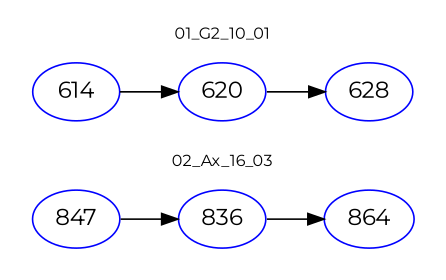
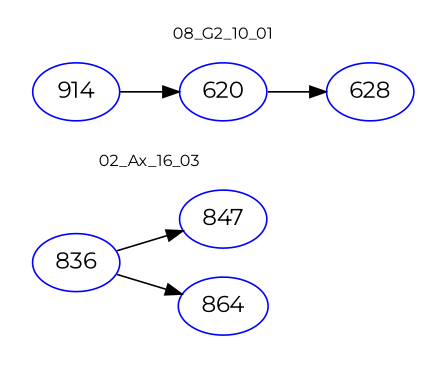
cluster "01_G2_10_01": label "01_G2_10_01" -> "08_G2_10_01"
node "614": label "614" -> "914"
edge "847" -> "836": reversed
